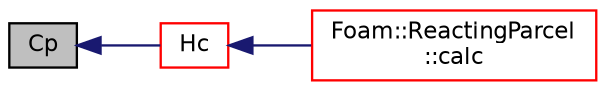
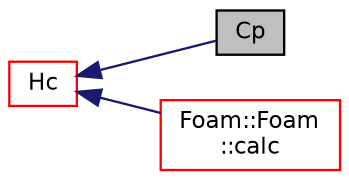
edge "Hc" -> "Cp": reversed
node "Foam::ReactingParcel ::calc": label "Foam::ReactingParcel ::calc" -> "Foam::Foam ::calc"
